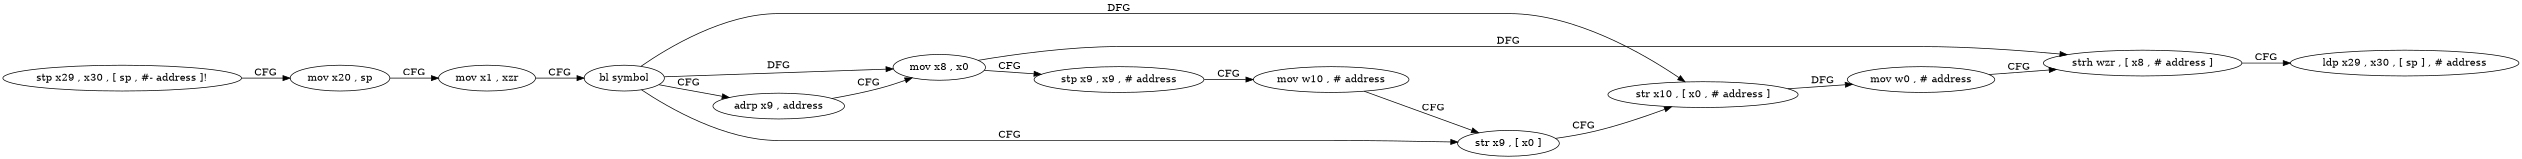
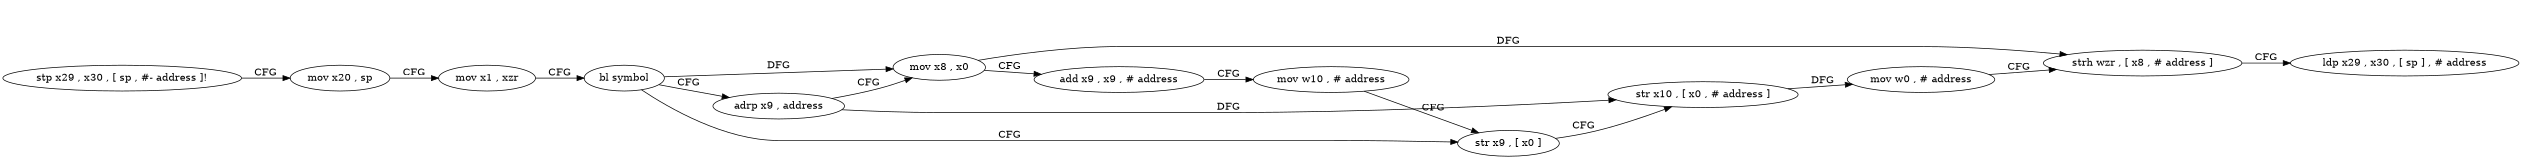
edge "bl symbol" -> "str x10 , [ x0 , # address ]": now "adrp x9 , address" -> "str x10 , [ x0 , # address ]"
node "stp x9 , x9 , # address": label "stp x9 , x9 , # address" -> "add x9 , x9 , # address"
